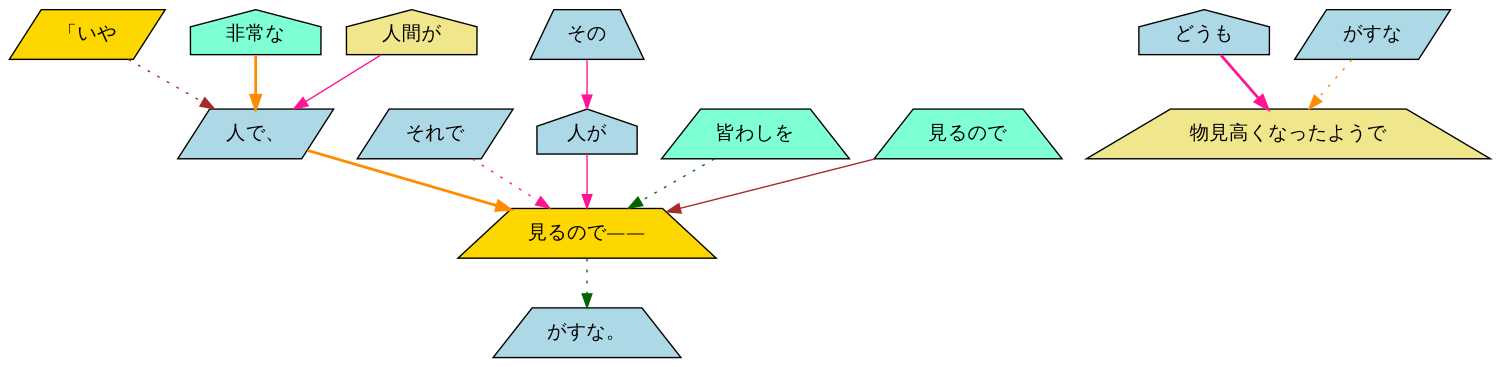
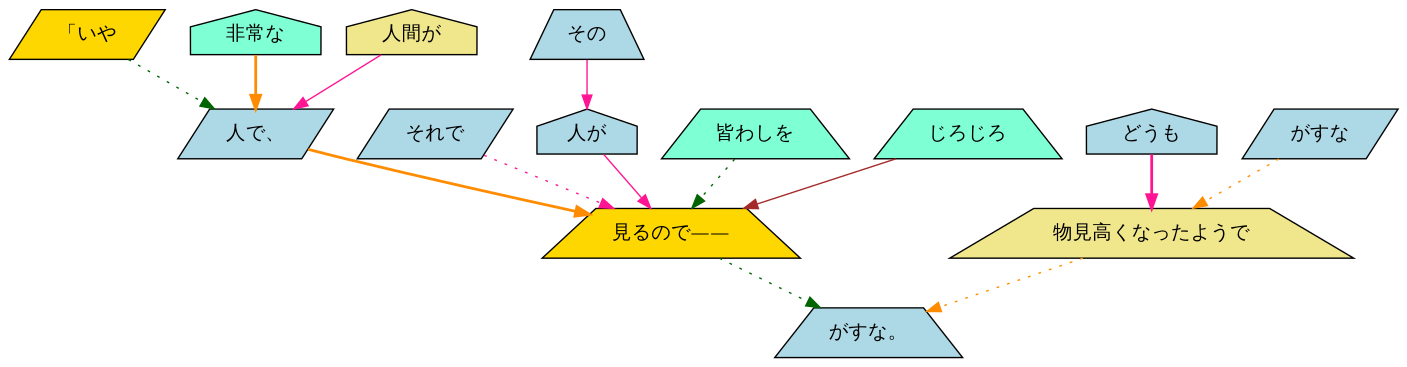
edge "「いや" -> "人で、": color brown -> darkgreen
node "見るので": label "見るので" -> "じろじろ"
edge "物見高くなったようで" -> "がすな。": added
